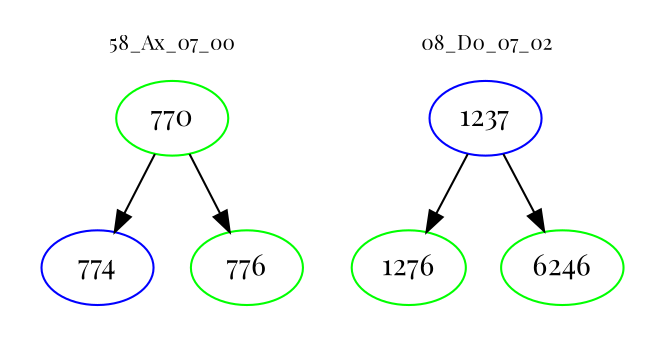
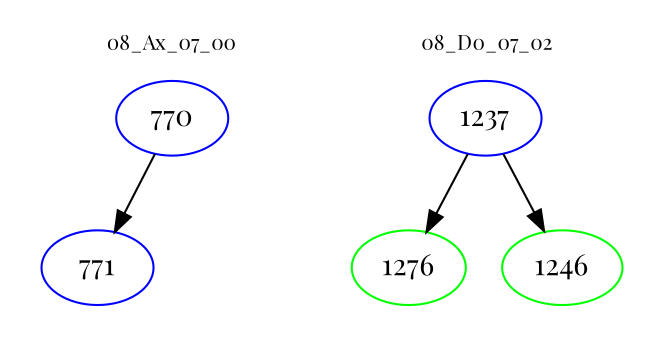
cluster "58_Ax_07_00": label "58_Ax_07_00" -> "08_Ax_07_00"
node "770": color green -> blue
node "774": label "774" -> "771"
node "776": removed
node "6246": label "6246" -> "1246"
